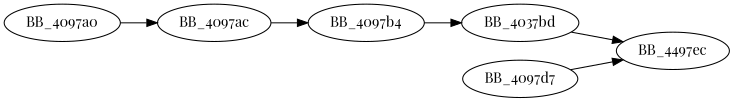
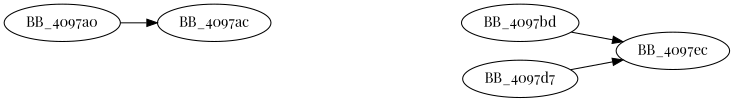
node "BB_4097b4": removed
node "BB_4037bd": label "BB_4037bd" -> "BB_4097bd"
node "BB_4497ec": label "BB_4497ec" -> "BB_4097ec"
